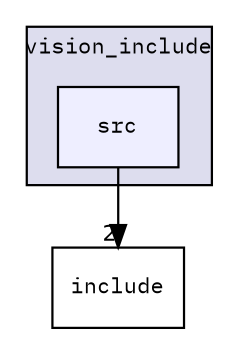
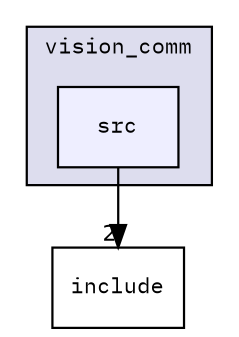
cluster "vision_include": label "vision_include" -> "vision_comm"
